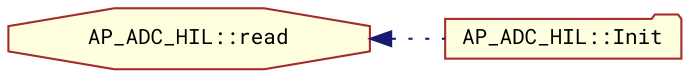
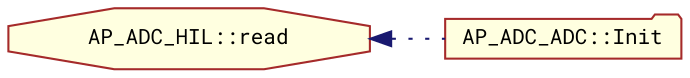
node "AP_ADC_HIL::Init": label "AP_ADC_HIL::Init" -> "AP_ADC_ADC::Init"
